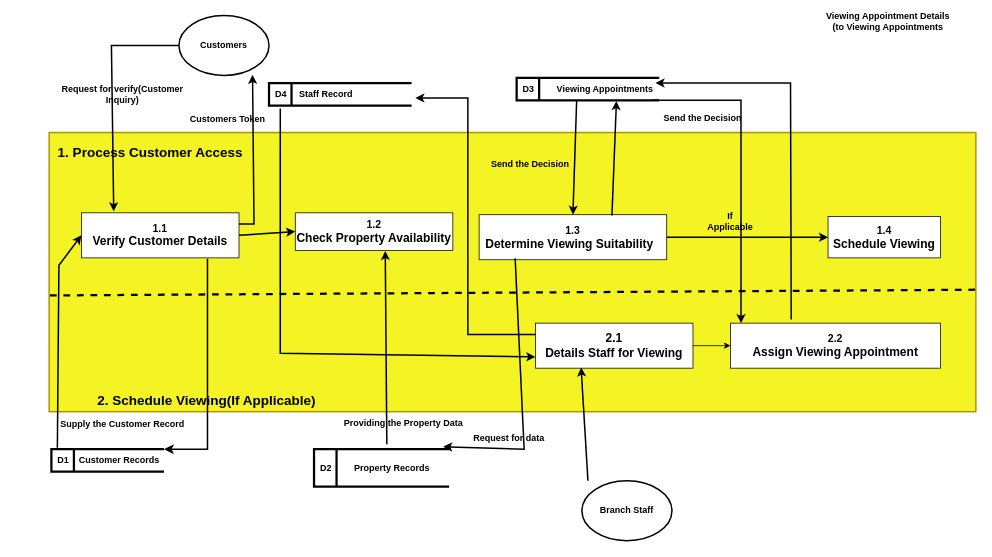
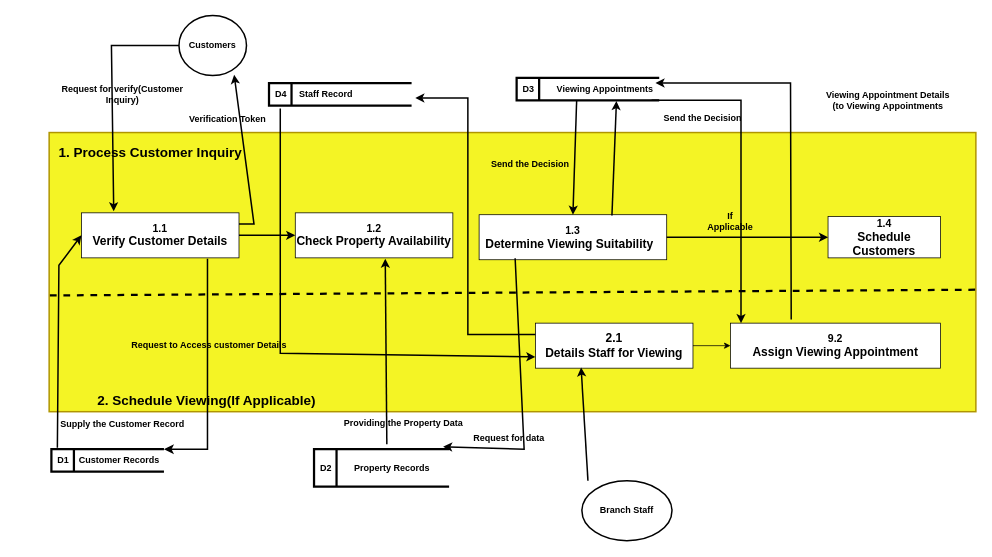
node "Viewing Appointment Details (to Viewing Appointments": moved (888, 21) -> (888, 100)
node "Customers": size 90x60 -> 68x60
node "Customers Token": label "Customers Token" -> "Verification Token"
node "1. Process Customer Access": label "1. Process Customer Access" -> "1. Process Customer Inquiry"
node "1.2 Check Property Availability": size 158x38 -> 158x45
node "1.4 Schedule Viewing": label "1.4 Schedule Viewing" -> "1.4 Schedule Customers"
node "Request to Access customer Details": added
node "2.2 Assign Viewing Appointment": label "2.2 Assign Viewing Appointment" -> "9.2 Assign Viewing Appointment"
